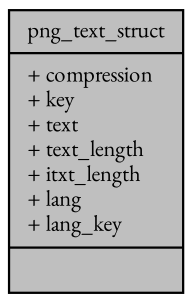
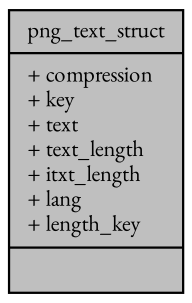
node "png_text_struct": text "+ lang_key" -> "+ length_key"
